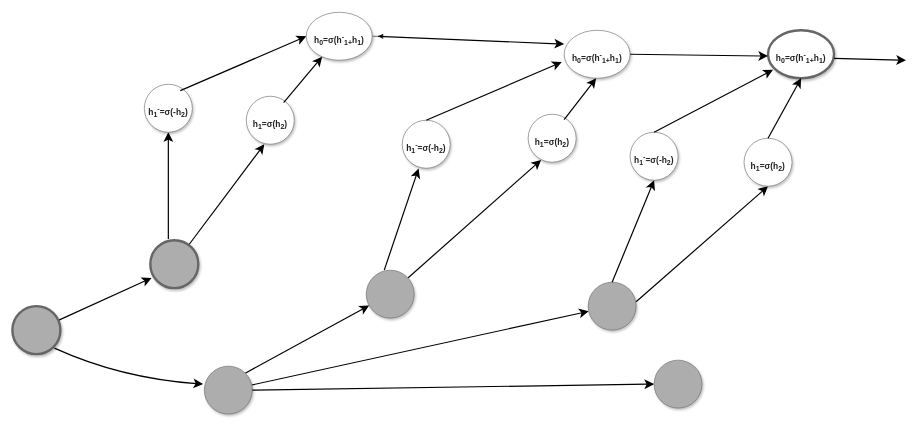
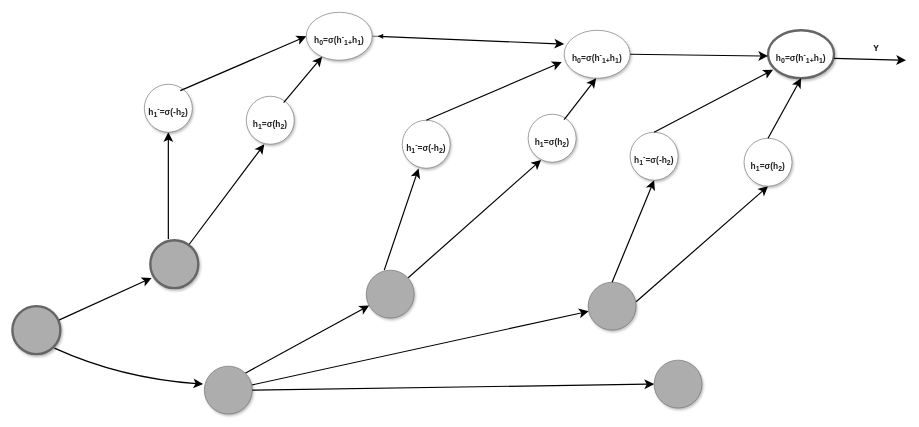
node "Y": added
